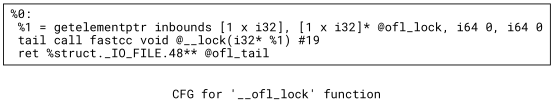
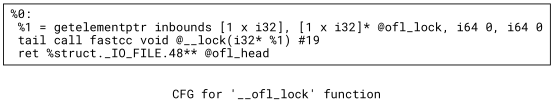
node "%0:": text "ret %struct._IO_FILE.48** @ofl_tail" -> "ret %struct._IO_FILE.48** @ofl_head"
